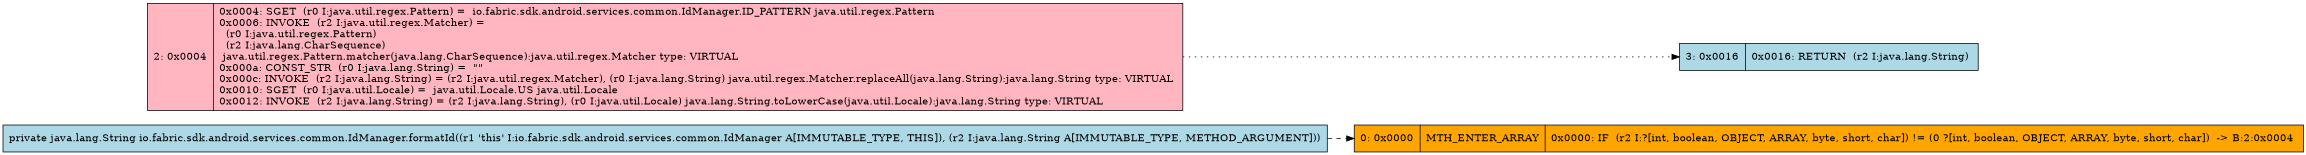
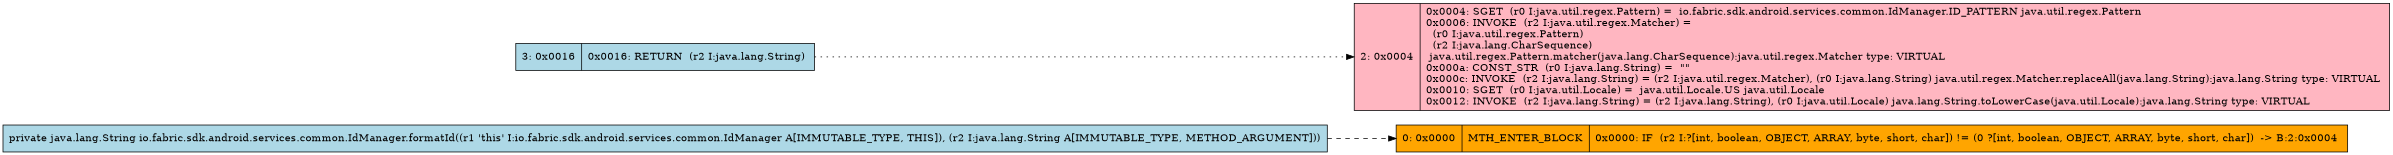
edge "2: 0x0004" -> "3: 0x0016": reversed
node "0: 0x0000": text "MTH_ENTER_ARRAY" -> "MTH_ENTER_BLOCK"
